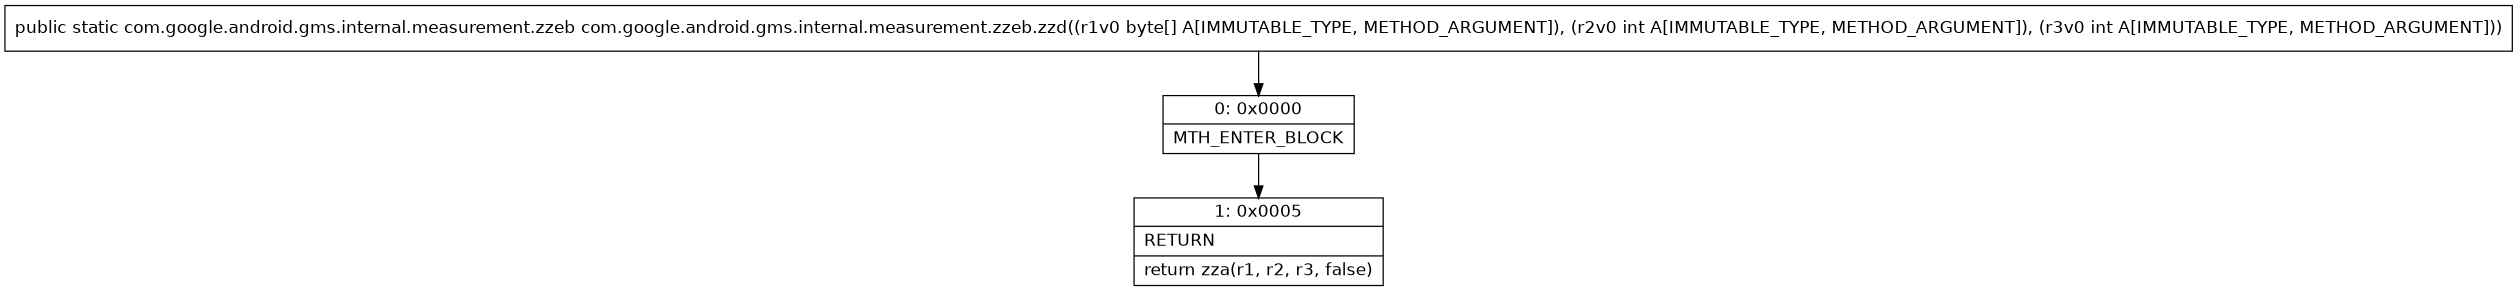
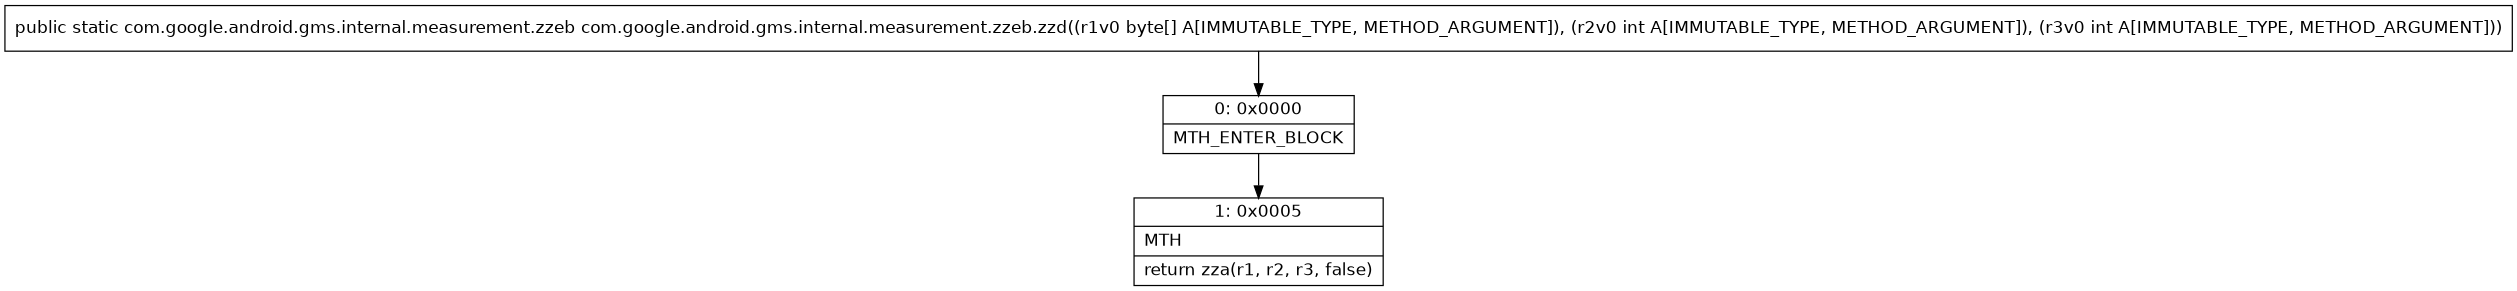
node "1: 0x0005": text "RETURN" -> "MTH"
